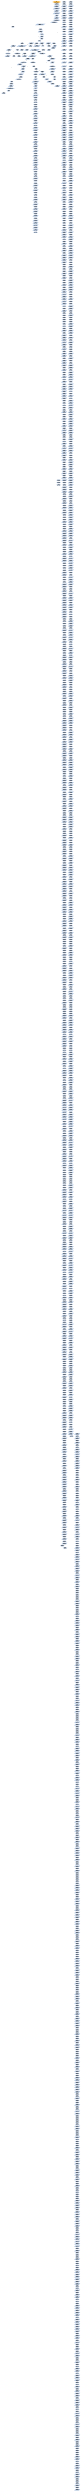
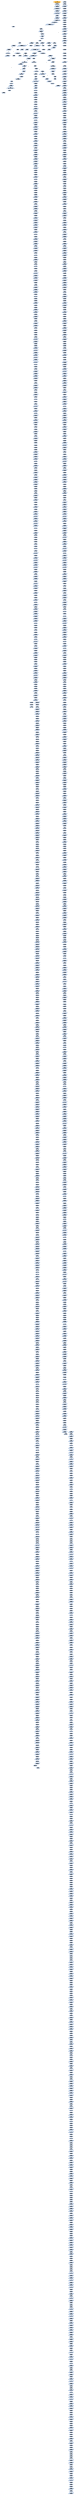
node "0x0000007c addb %al, (%eax)": added
